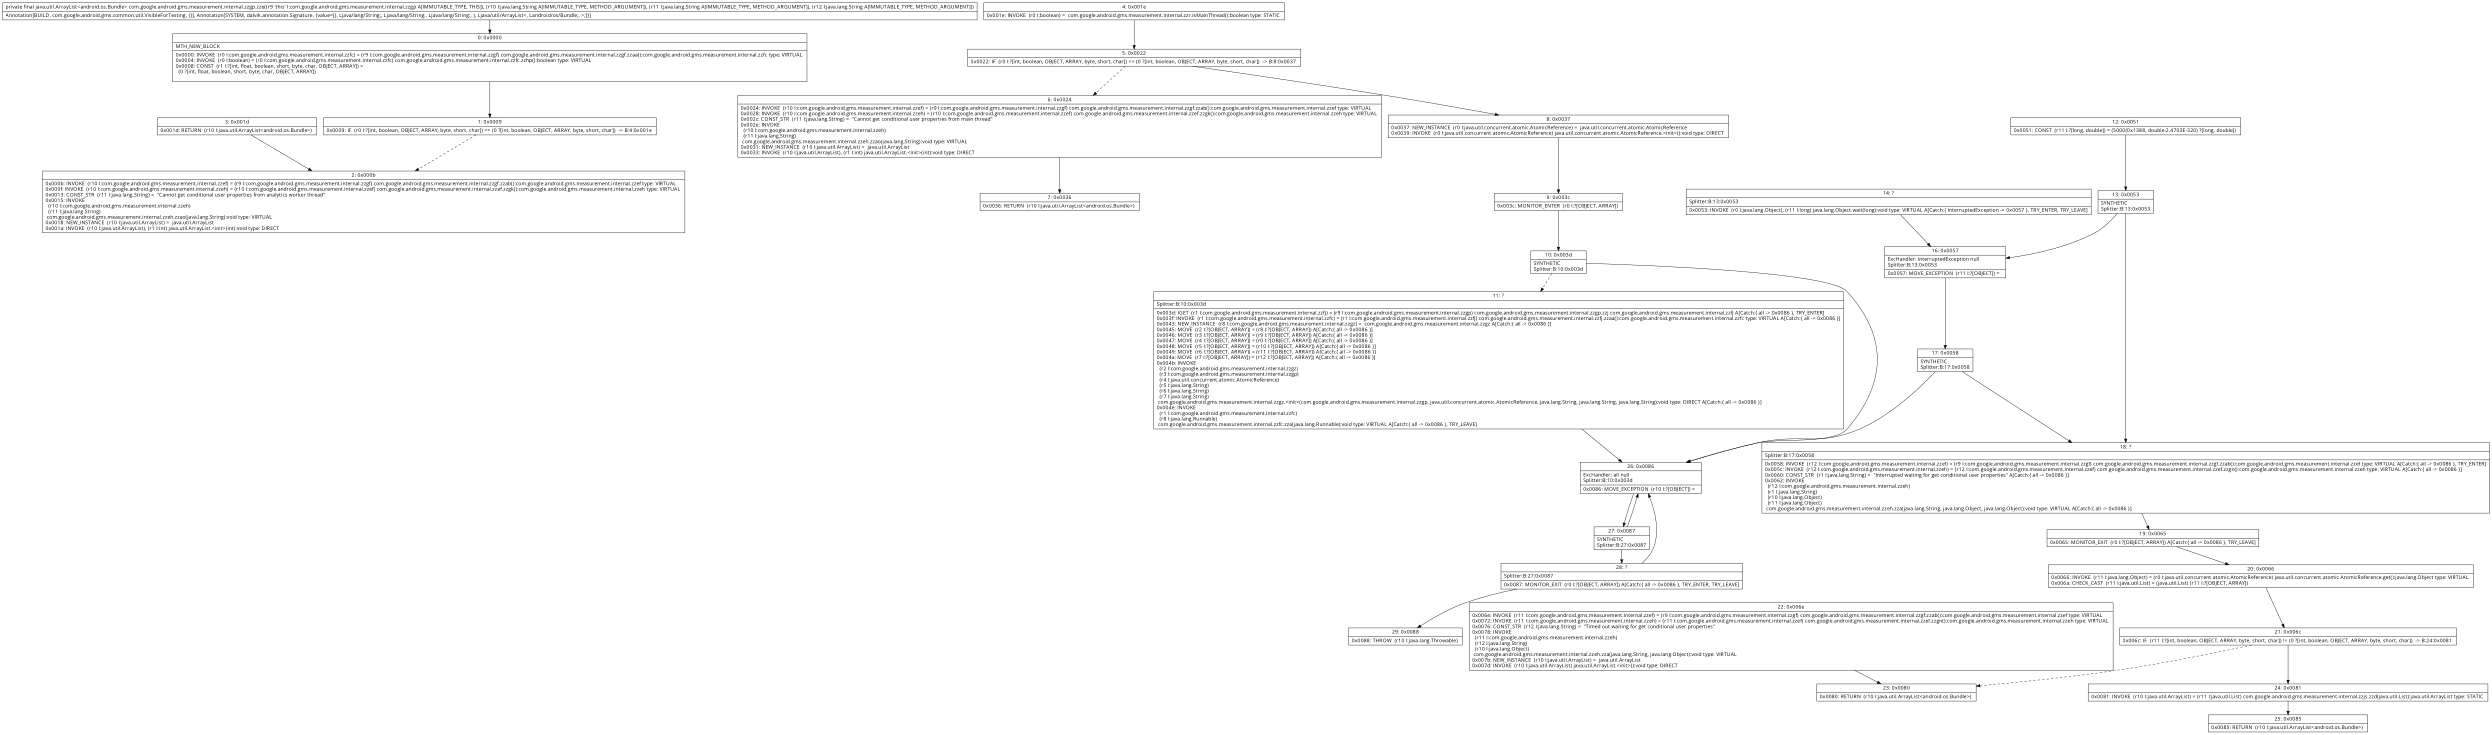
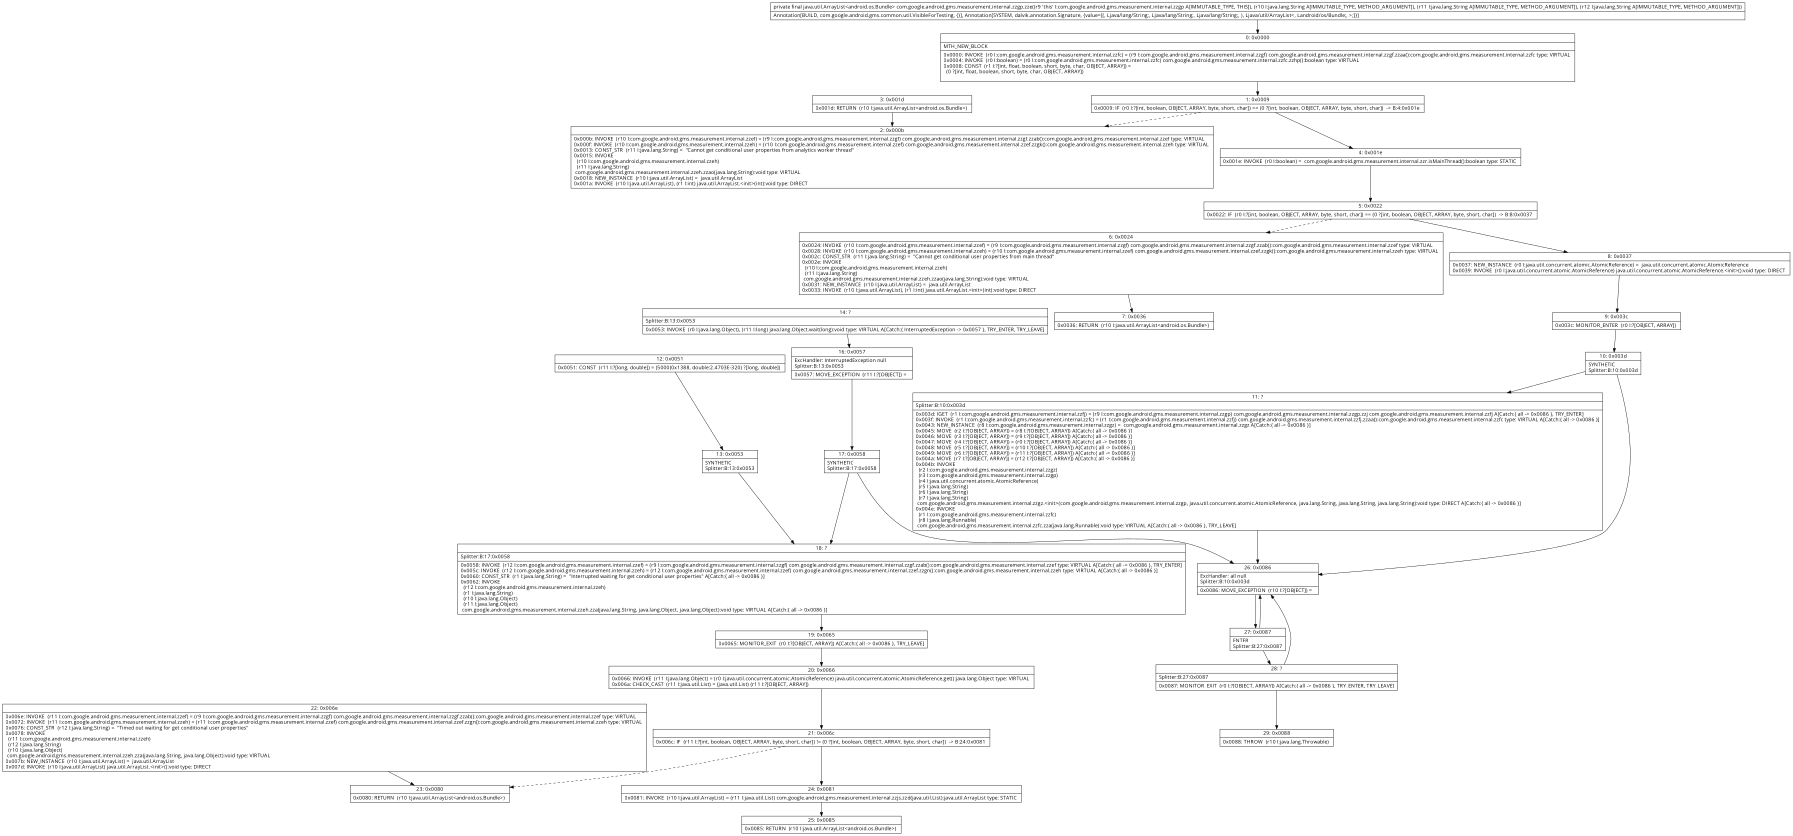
edge "1: 0x0009" -> "4: 0x001e": added
edge "13: 0x0053" -> "16: 0x0057": removed
edge "10: 0x003d" -> "11: ?": style dashed -> solid
node "27: 0x0087": text "SYNTHETIC" -> "ENTER"
